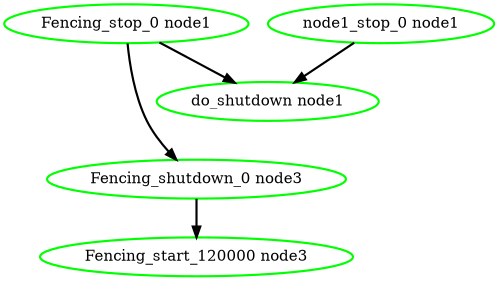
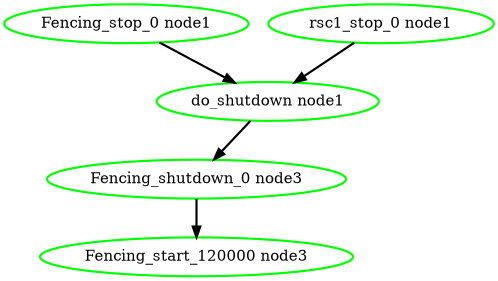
node "node1_stop_0 node1": label "node1_stop_0 node1" -> "rsc1_stop_0 node1"
edge "Fencing_stop_0 node1" -> "Fencing_shutdown_0 node3": now "do_shutdown node1" -> "Fencing_shutdown_0 node3"
